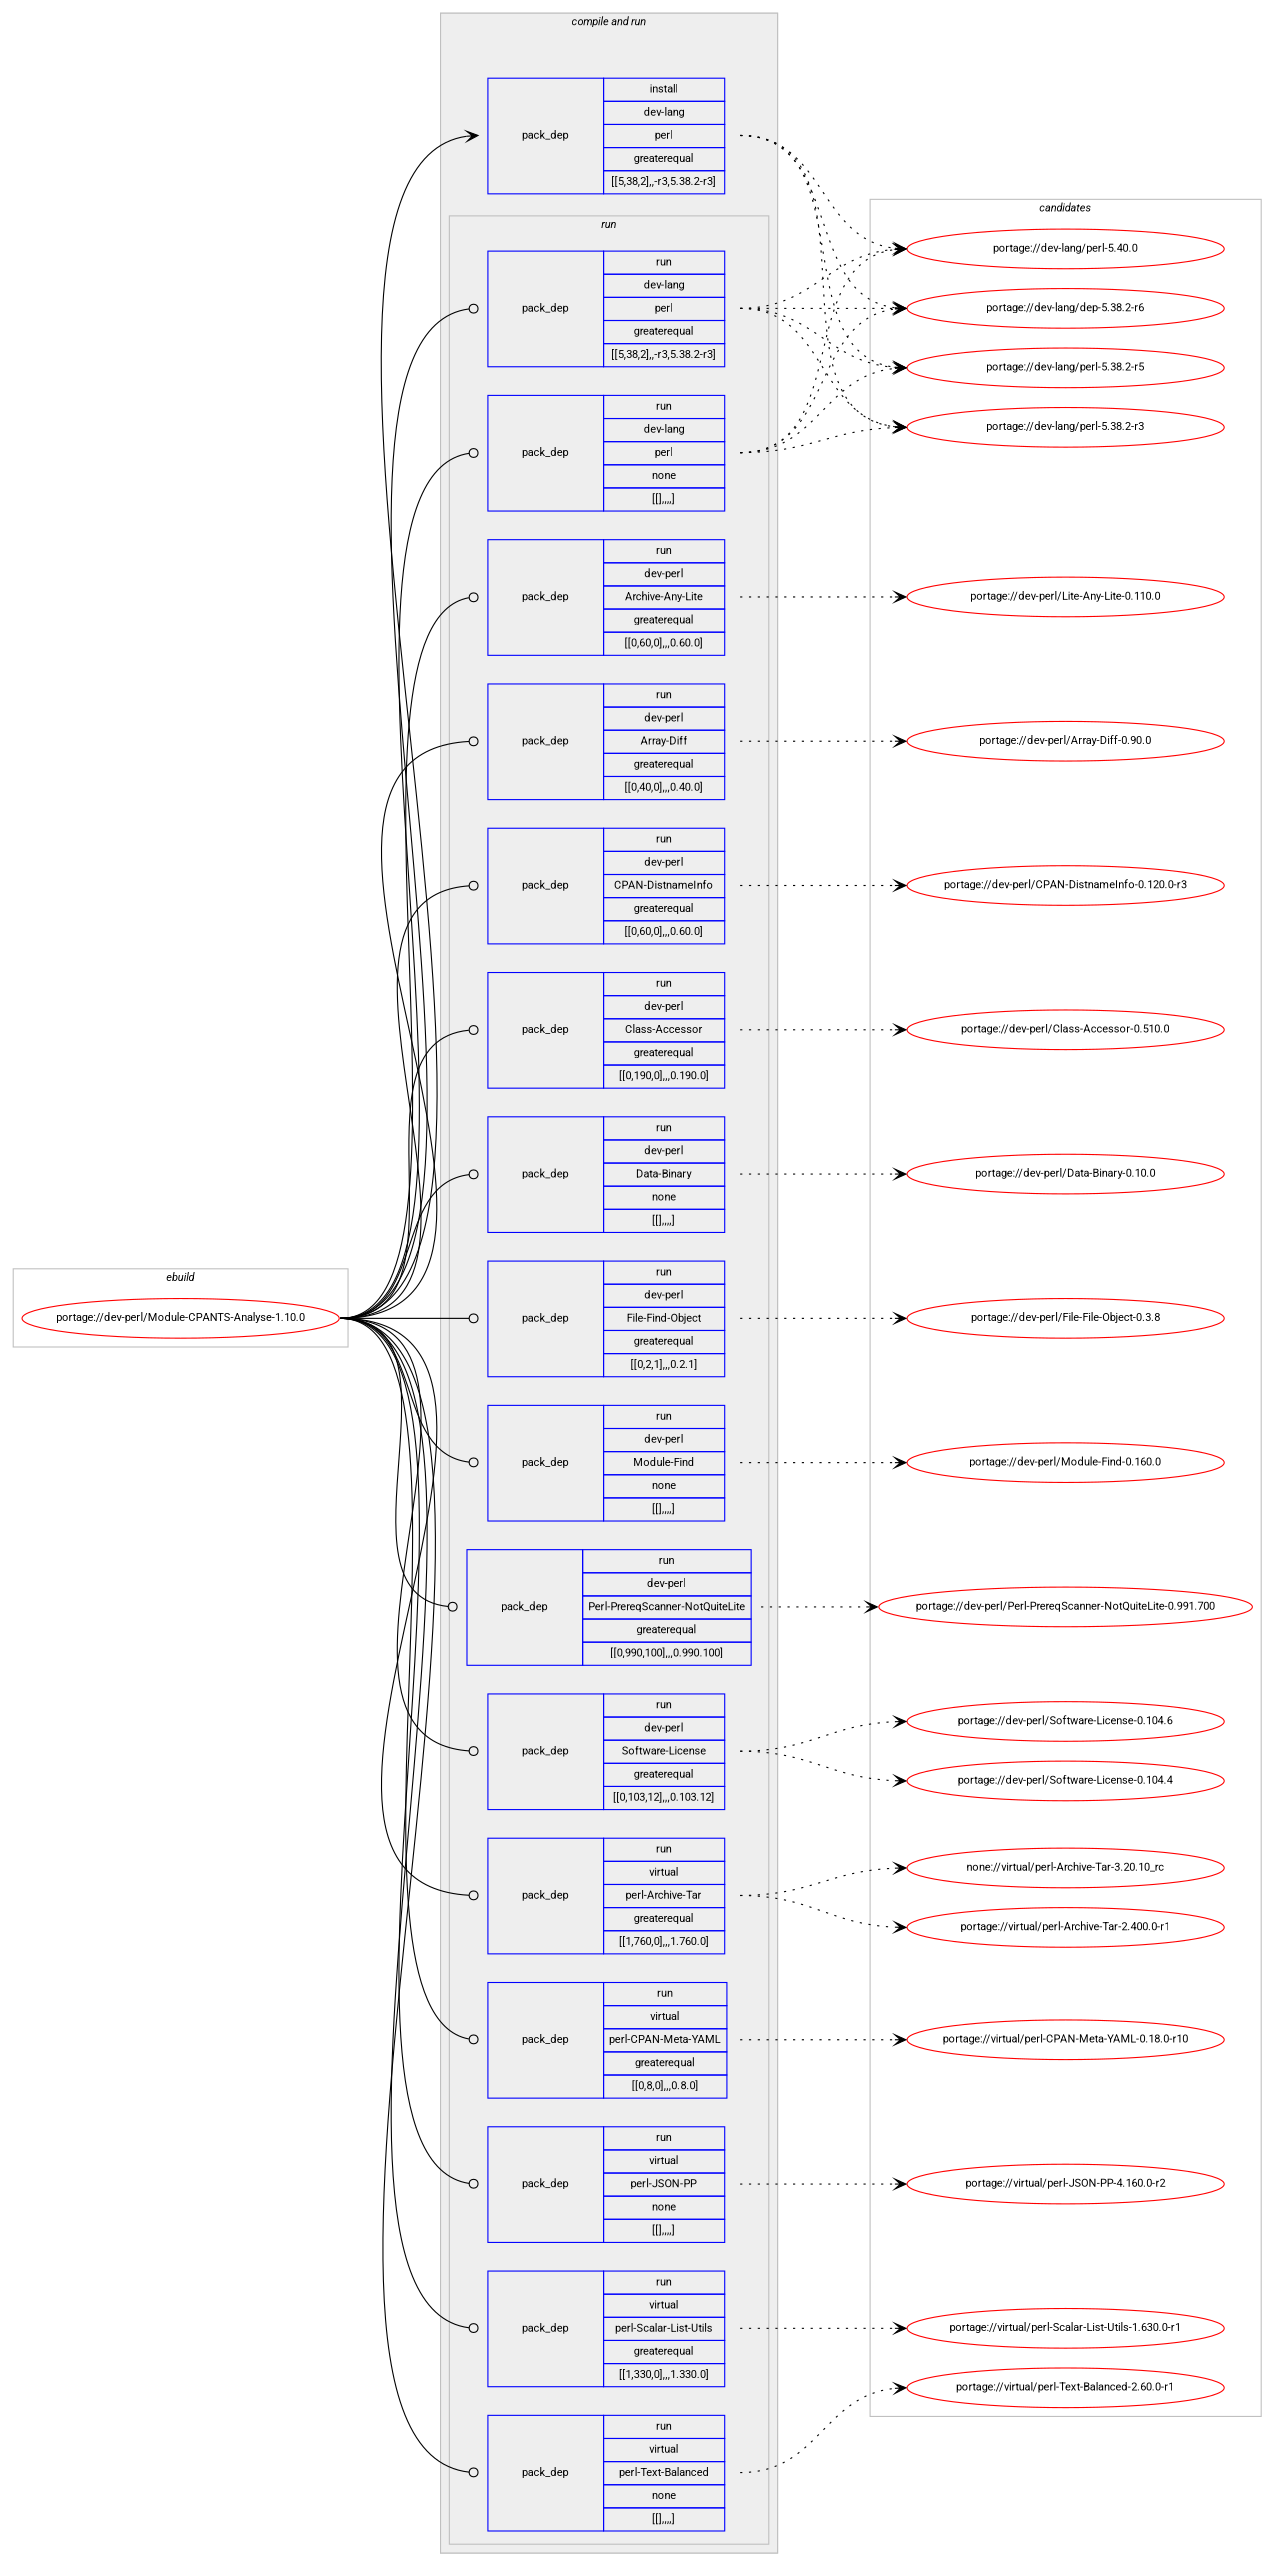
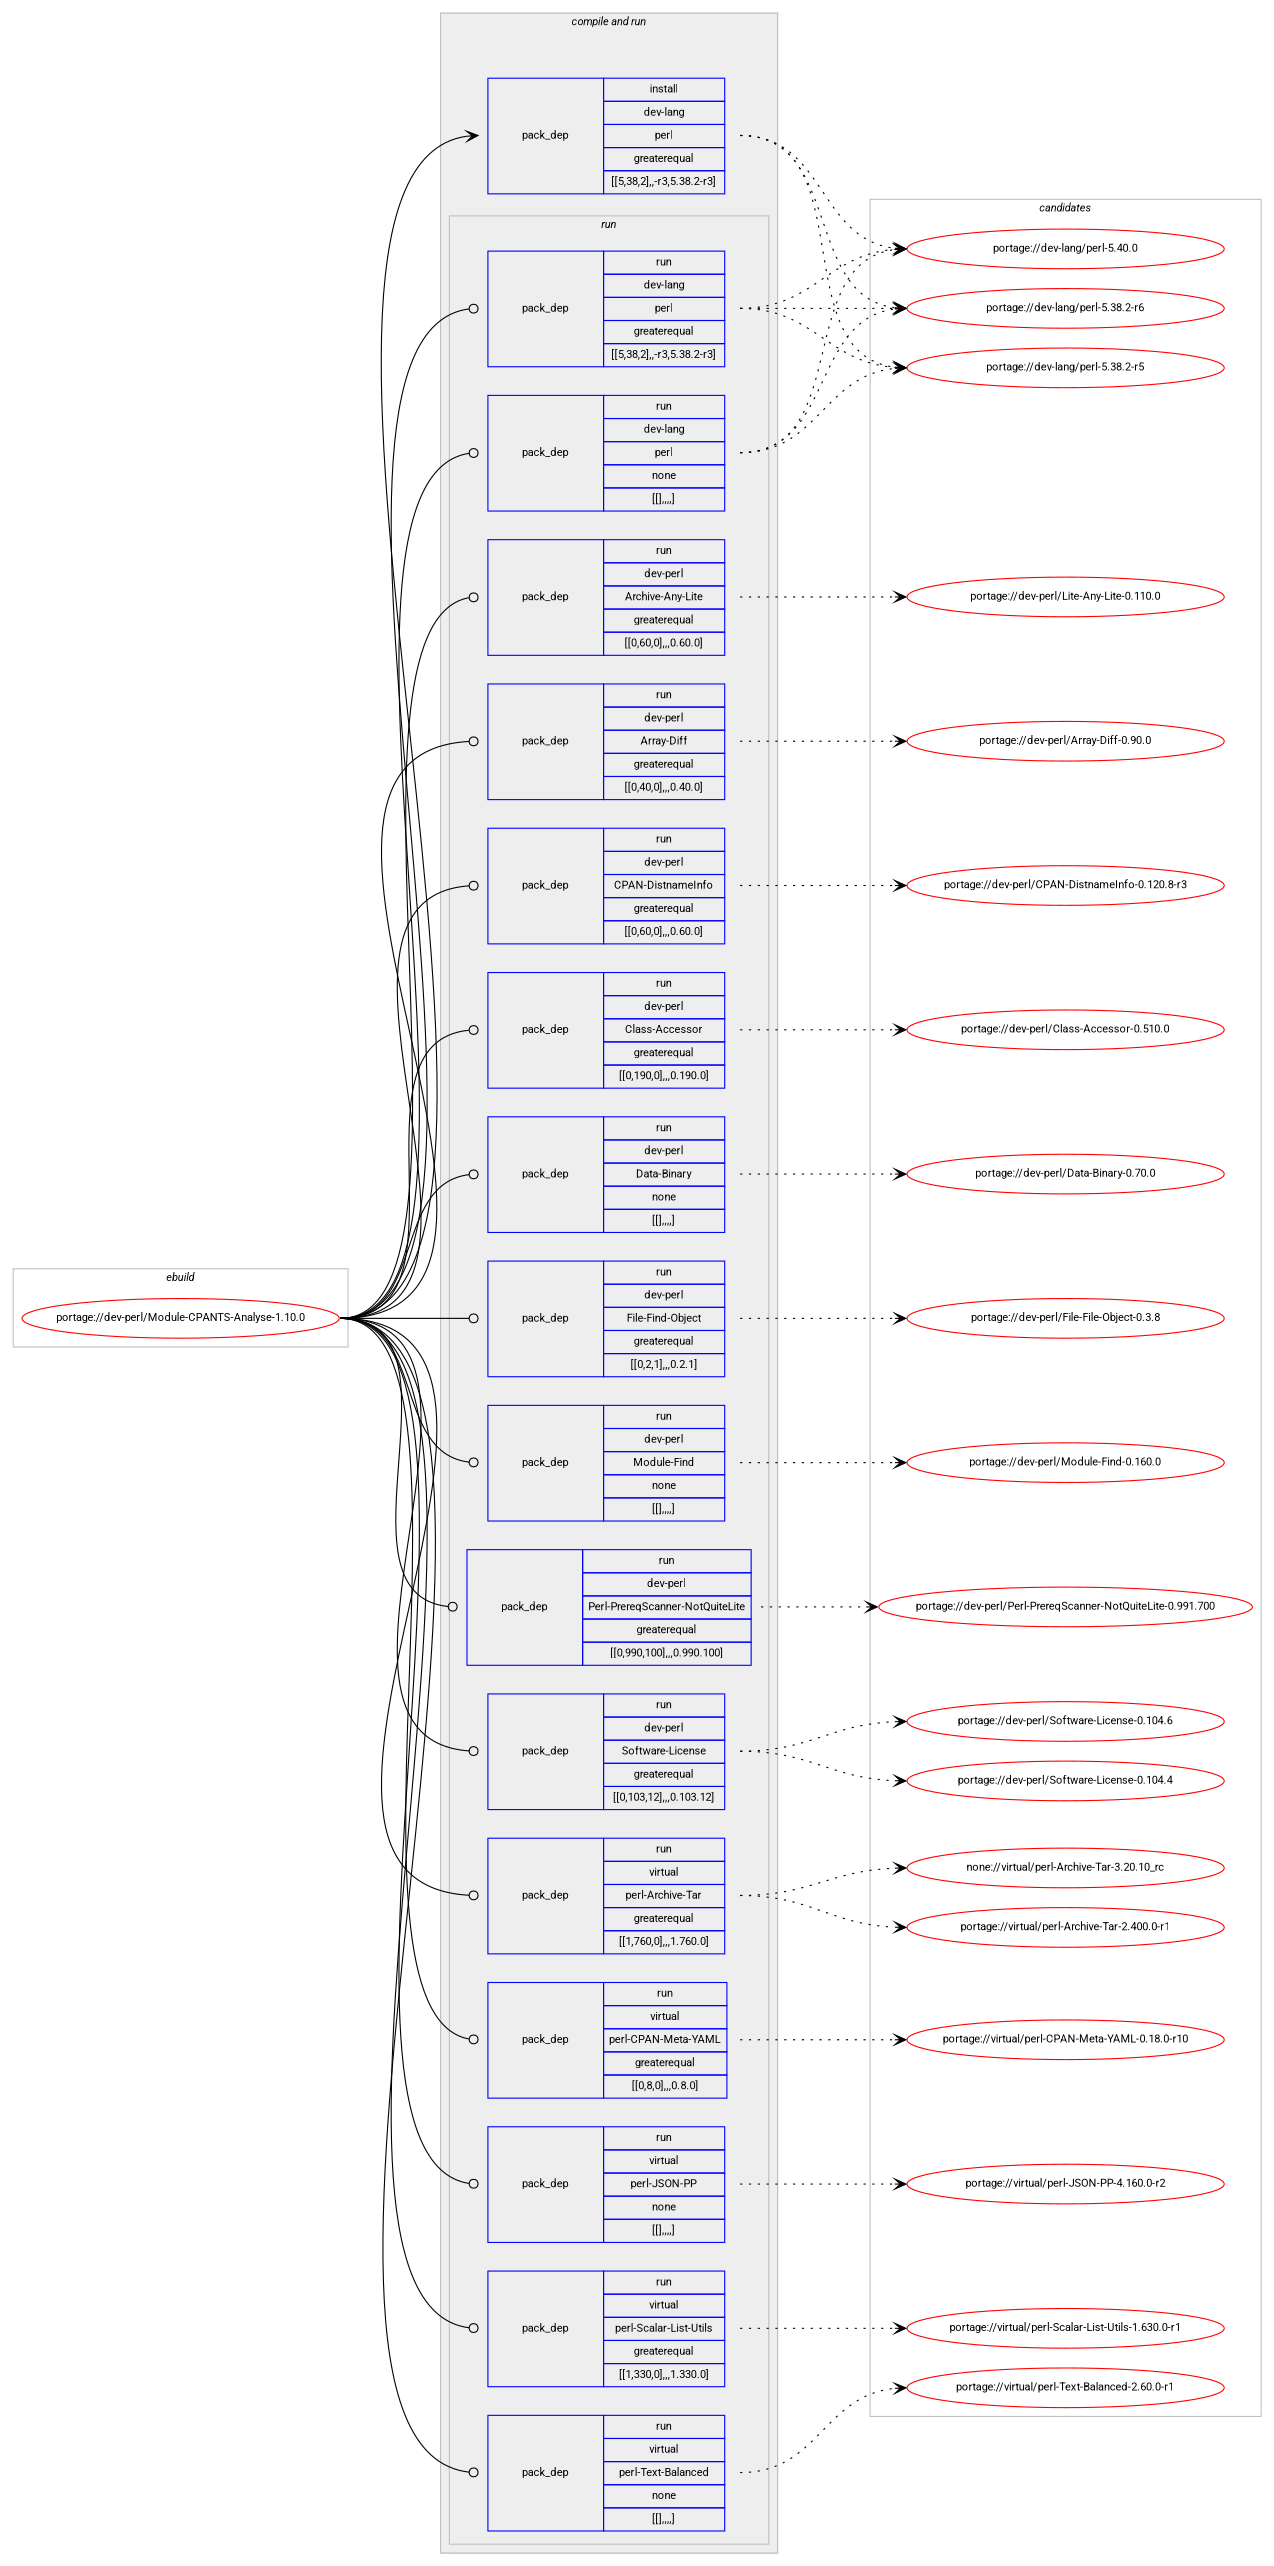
node "portage://dev-lang/dep-5.38.2-r6": label "portage://dev-lang/dep-5.38.2-r6" -> "portage://dev-lang/perl-5.38.2-r6"
node "portage://dev-lang/perl-5.38.2-r3": removed
node "portage://dev-perl/CPAN-DistnameInfo-0.120.0-r3": label "portage://dev-perl/CPAN-DistnameInfo-0.120.0-r3" -> "portage://dev-perl/CPAN-DistnameInfo-0.120.8-r3"
node "portage://dev-perl/Data-Binary-0.10.0": label "portage://dev-perl/Data-Binary-0.10.0" -> "portage://dev-perl/Data-Binary-0.70.0"
